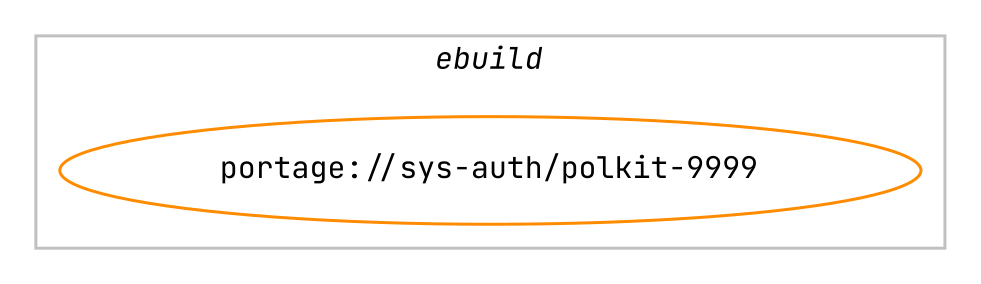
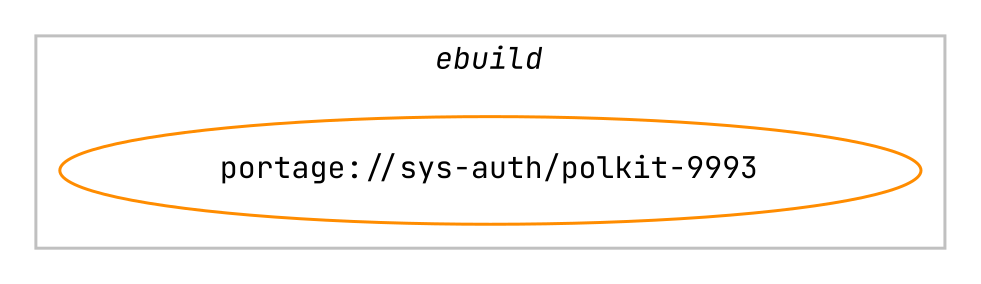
node "portage://sys-auth/polkit-9999": label "portage://sys-auth/polkit-9999" -> "portage://sys-auth/polkit-9993"
